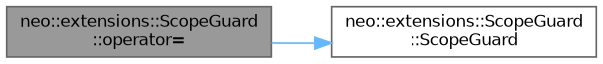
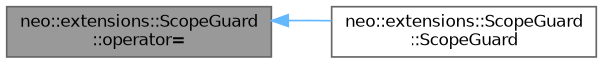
edge "neo::extensions::ScopeGuard ::operator=" -> "neo::extensions::ScopeGuard ::ScopeGuard": reversed
